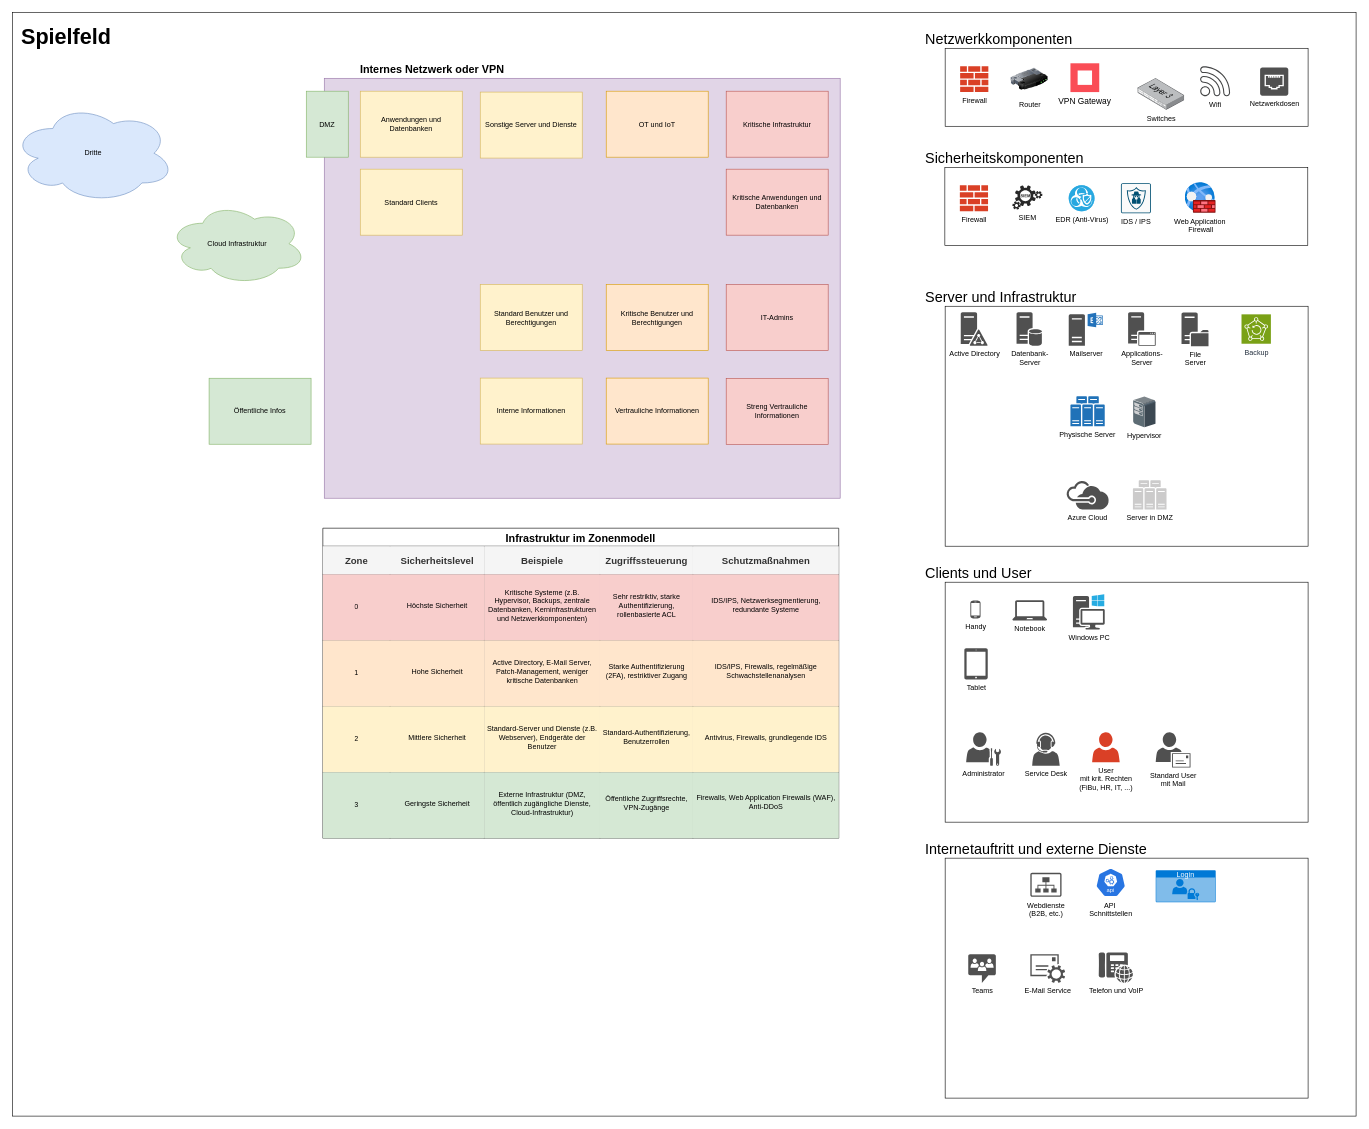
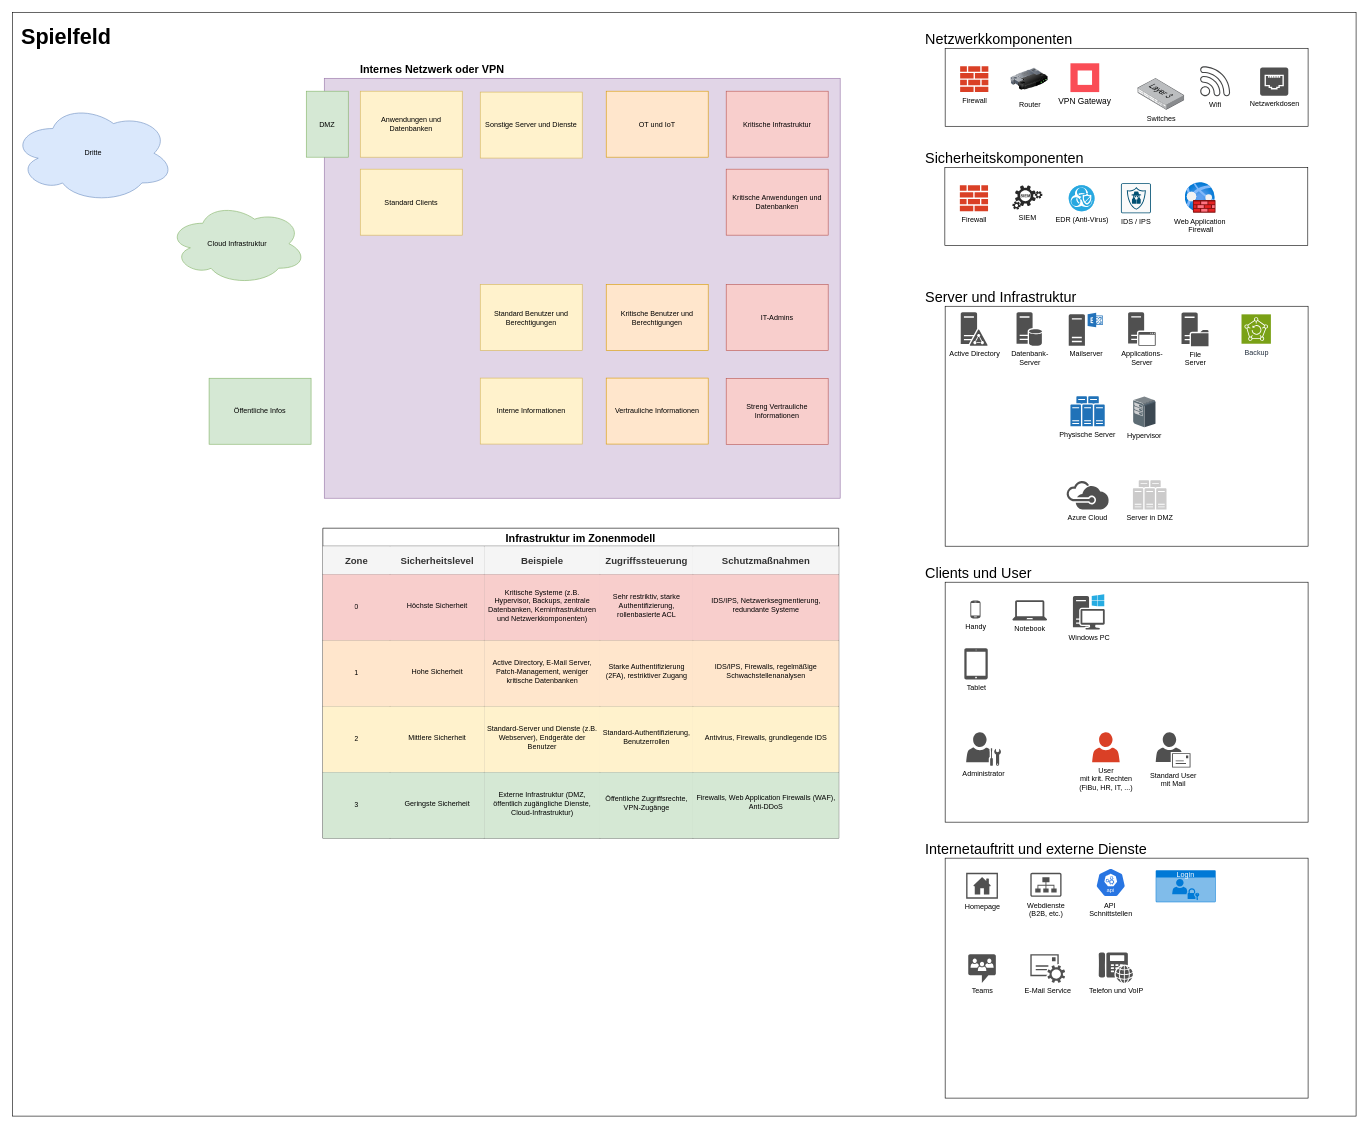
node "Service Desk": removed
node "Homepage": added
